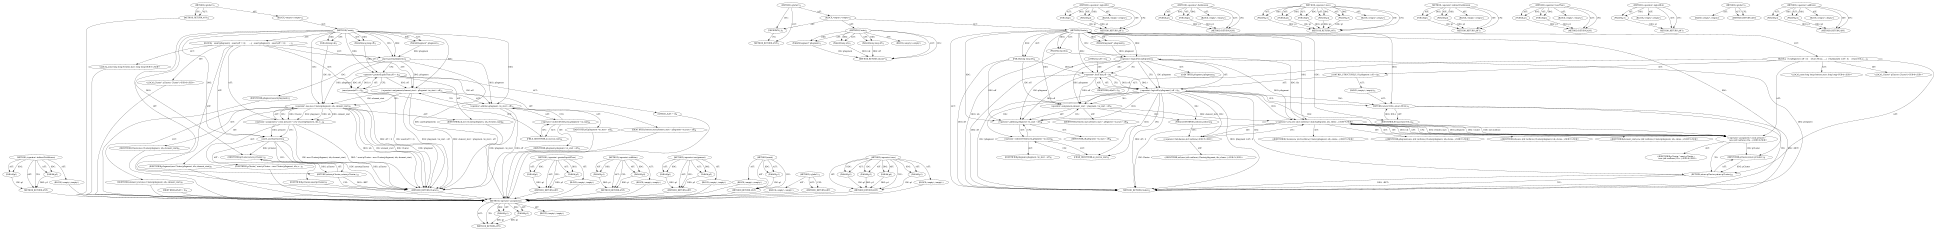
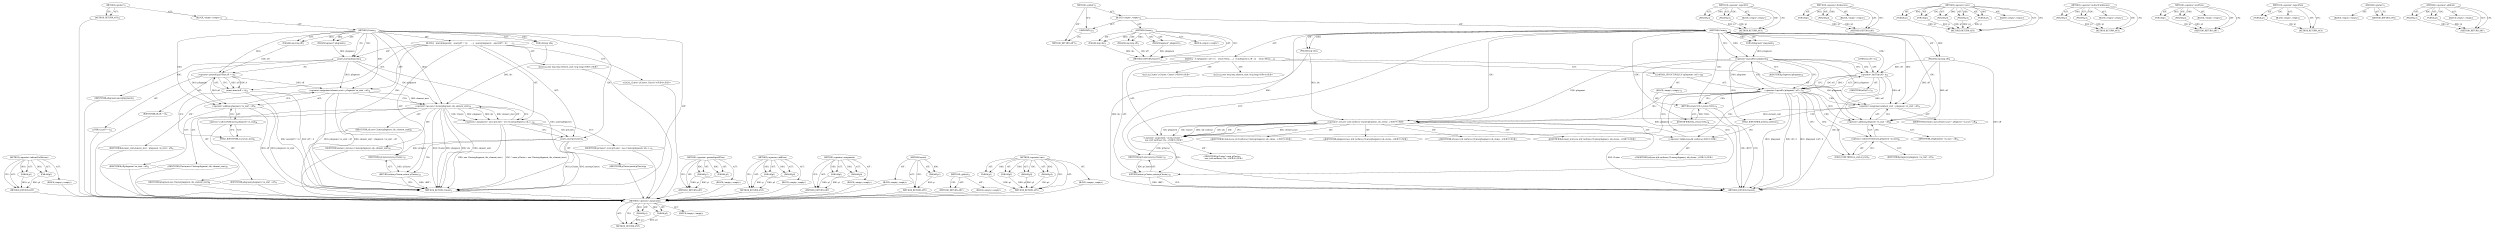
edge "(<operator>.greaterEqualsThan,off >= 0)" -> "(IDENTIFIER,idx,new Cluster(pSegment, idx, element_start))": now "(<operator>.greaterEqualsThan,off >= 0)" -> "(IDENTIFIER,off,off >= 0)"
edge "(<operator>.logicalOr,!pSegment || off < 0)" -> "(FIELD_IDENTIFIER,nothrow,nothrow)": now "(<operator>.logicalNot,!pSegment)" -> "(FIELD_IDENTIFIER,nothrow,nothrow)"
